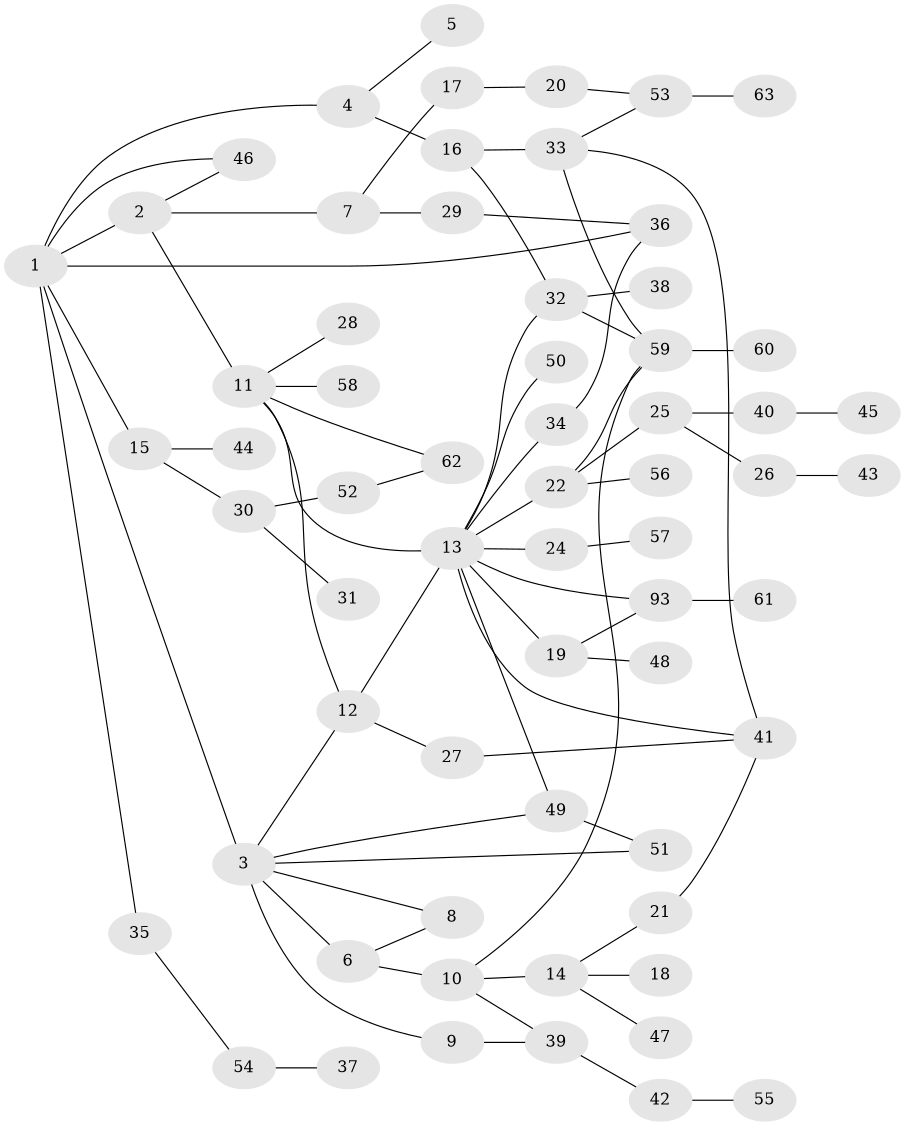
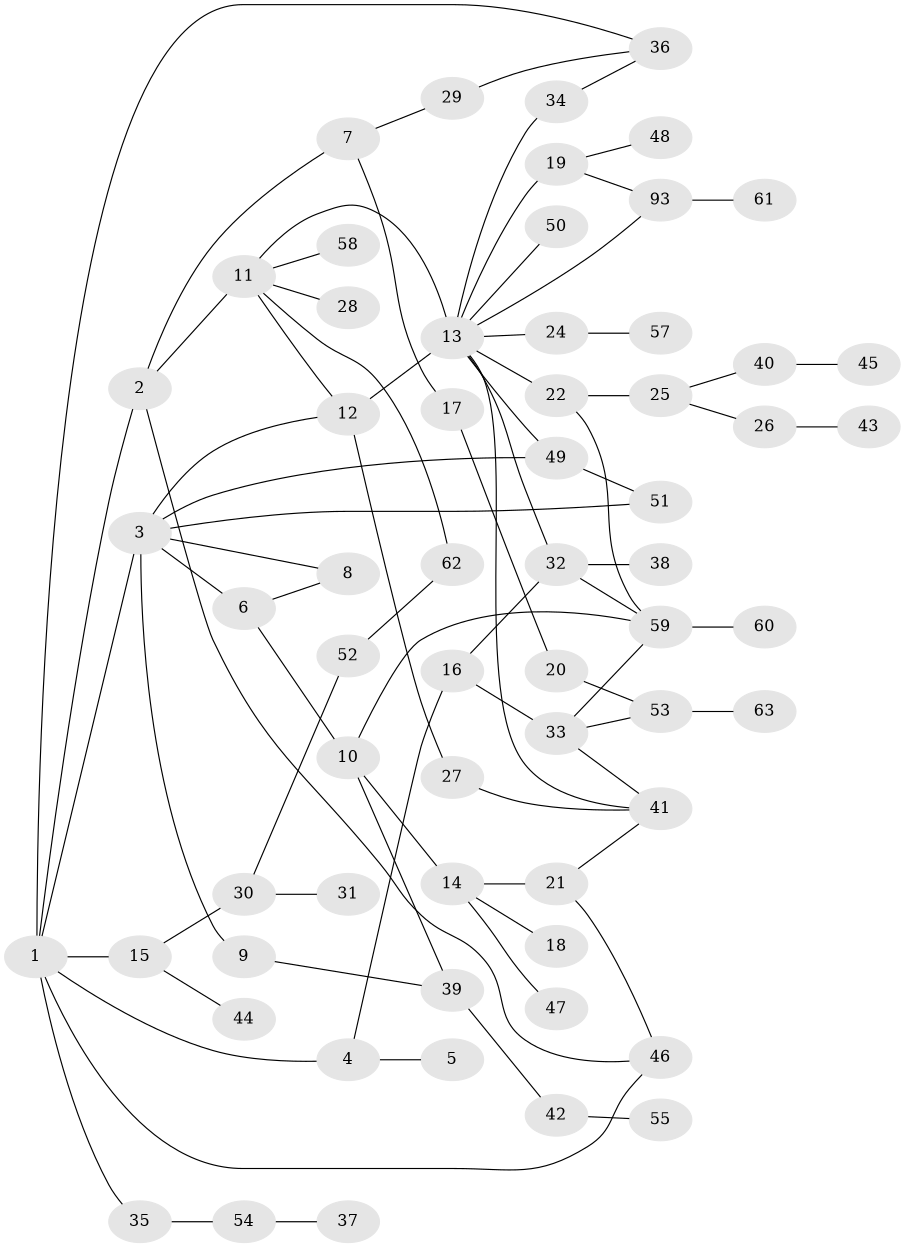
node "56": removed
edge "21" -- "46": added
